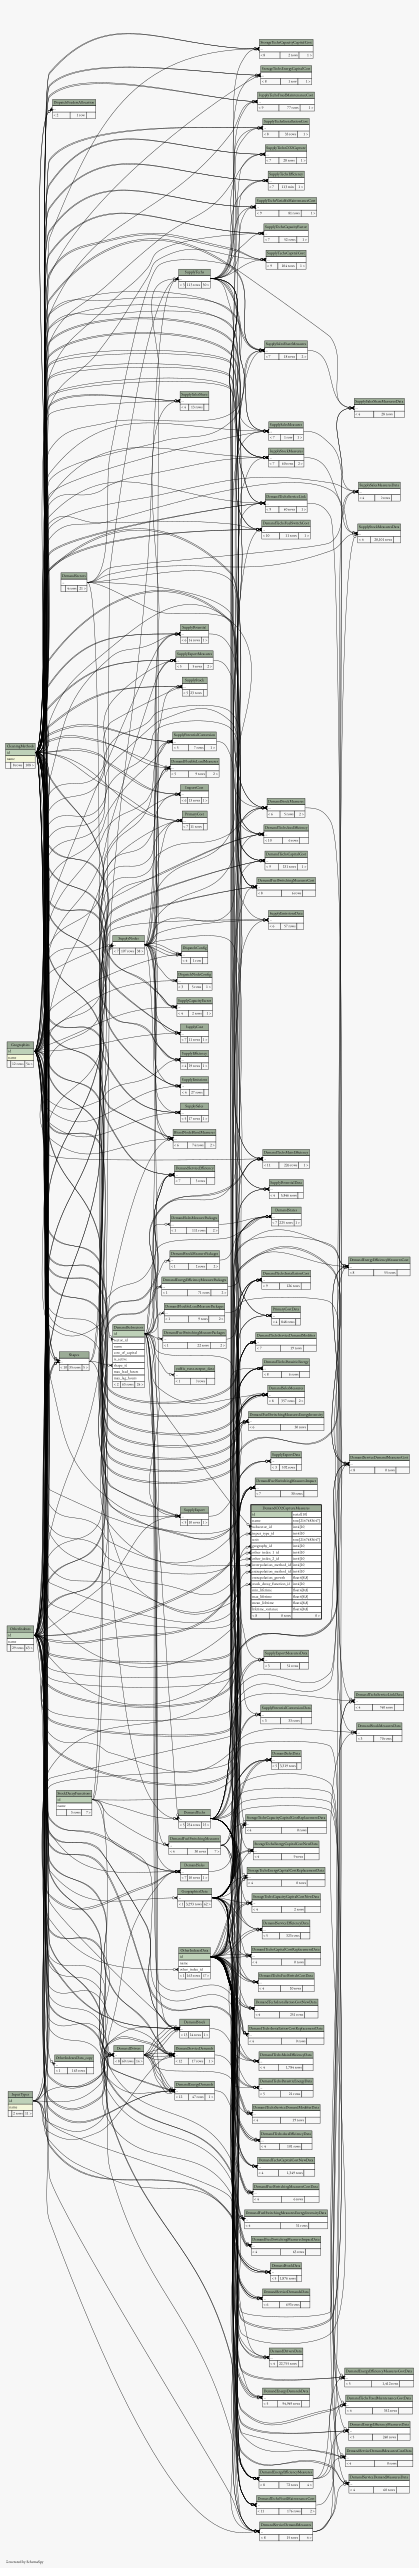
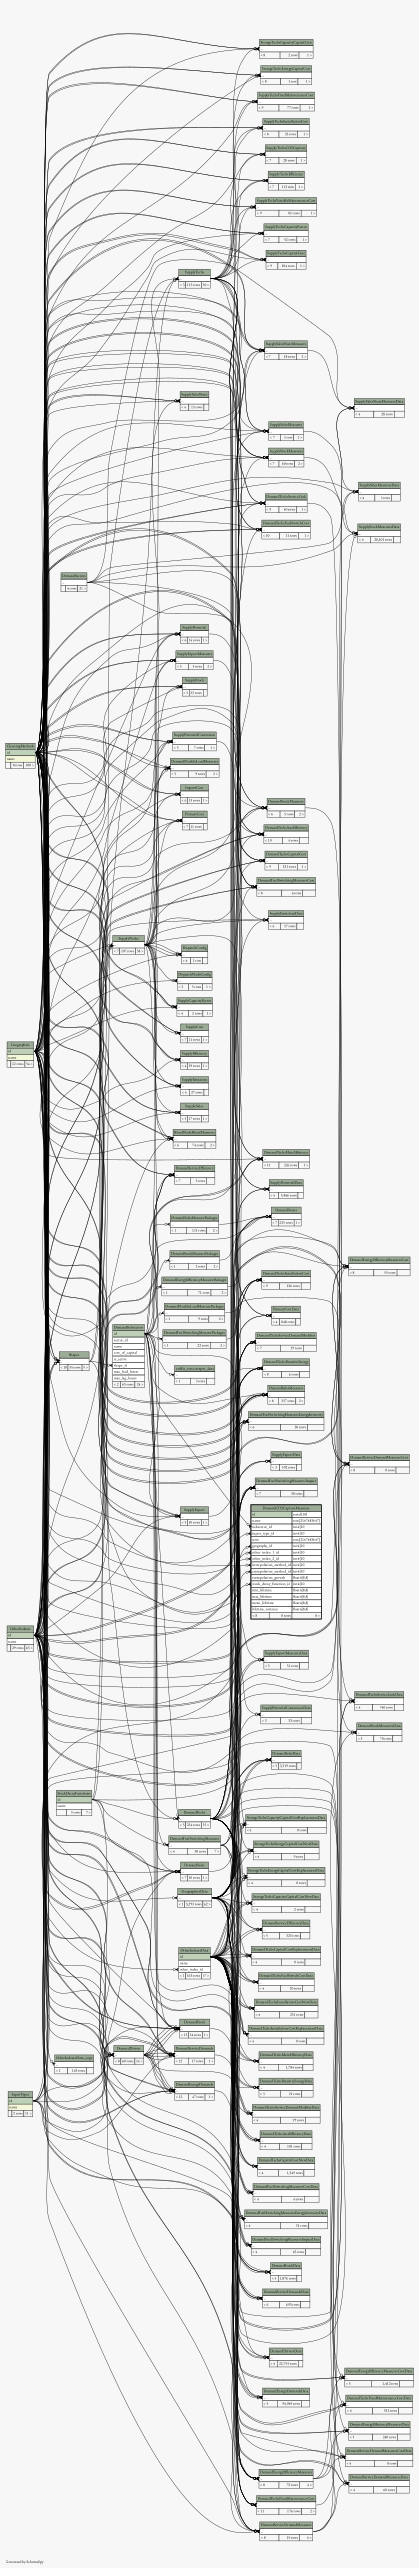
node "DispatchFeedersAllocation": removed
edge "DemandSectors" -> "DemandSubsectors": removed
edge "Geographies" -> "SupplyCost": removed
edge "OtherIndexesData" -> "SupplyPotentialConversionData": removed
